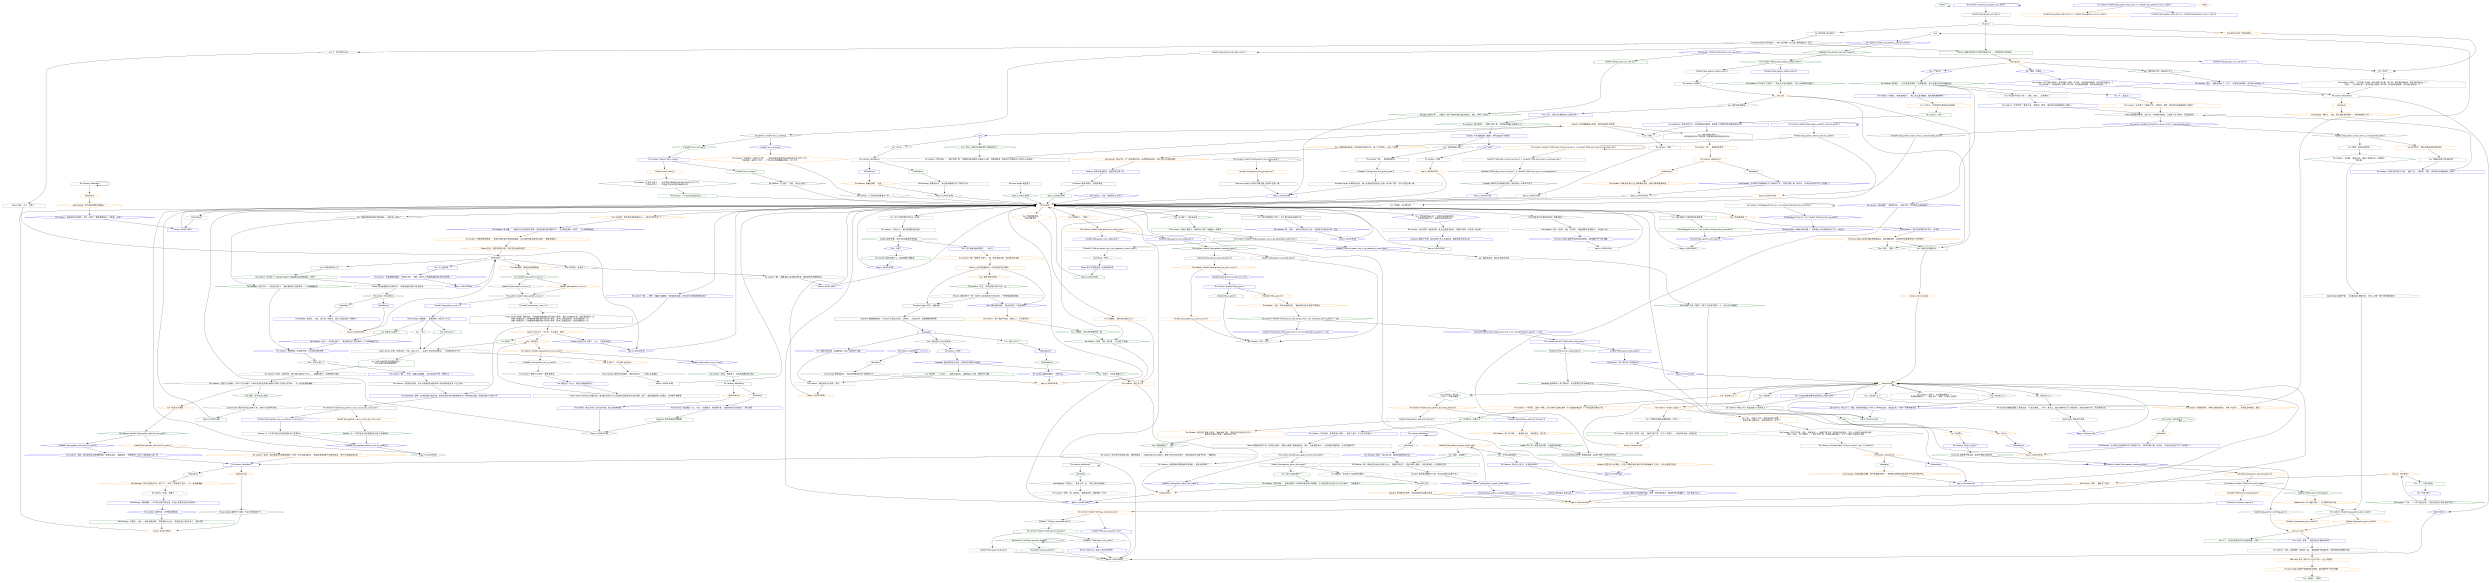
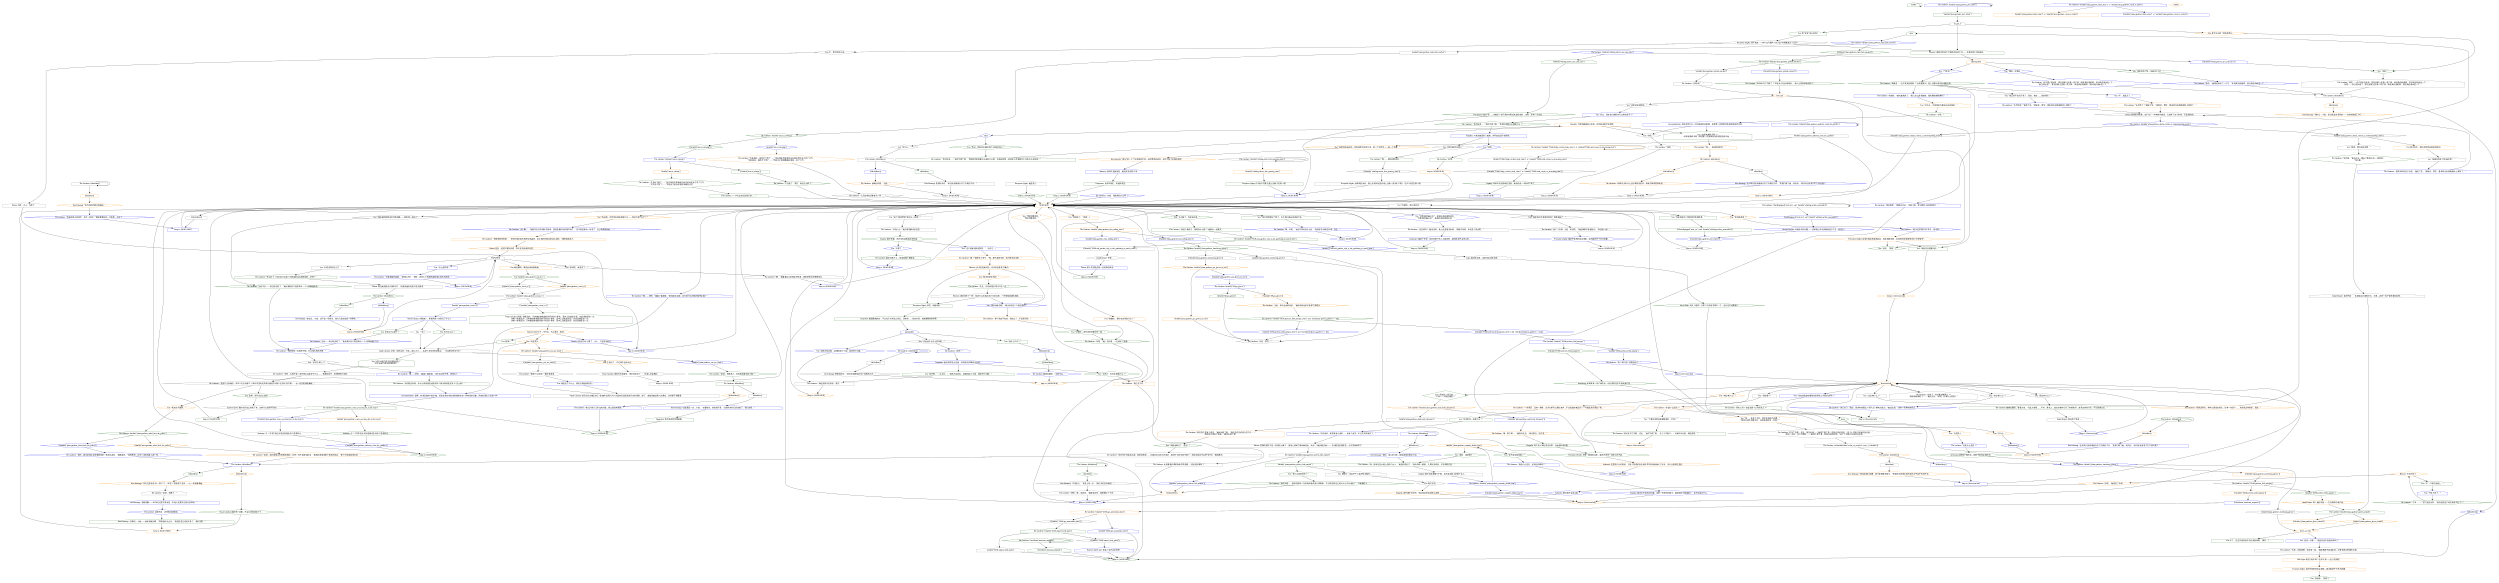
node "The Gardener: “就在那里。”她指向北边。“在院子里，穿过围栏上的洞就是了。”": shape diamond -> house
